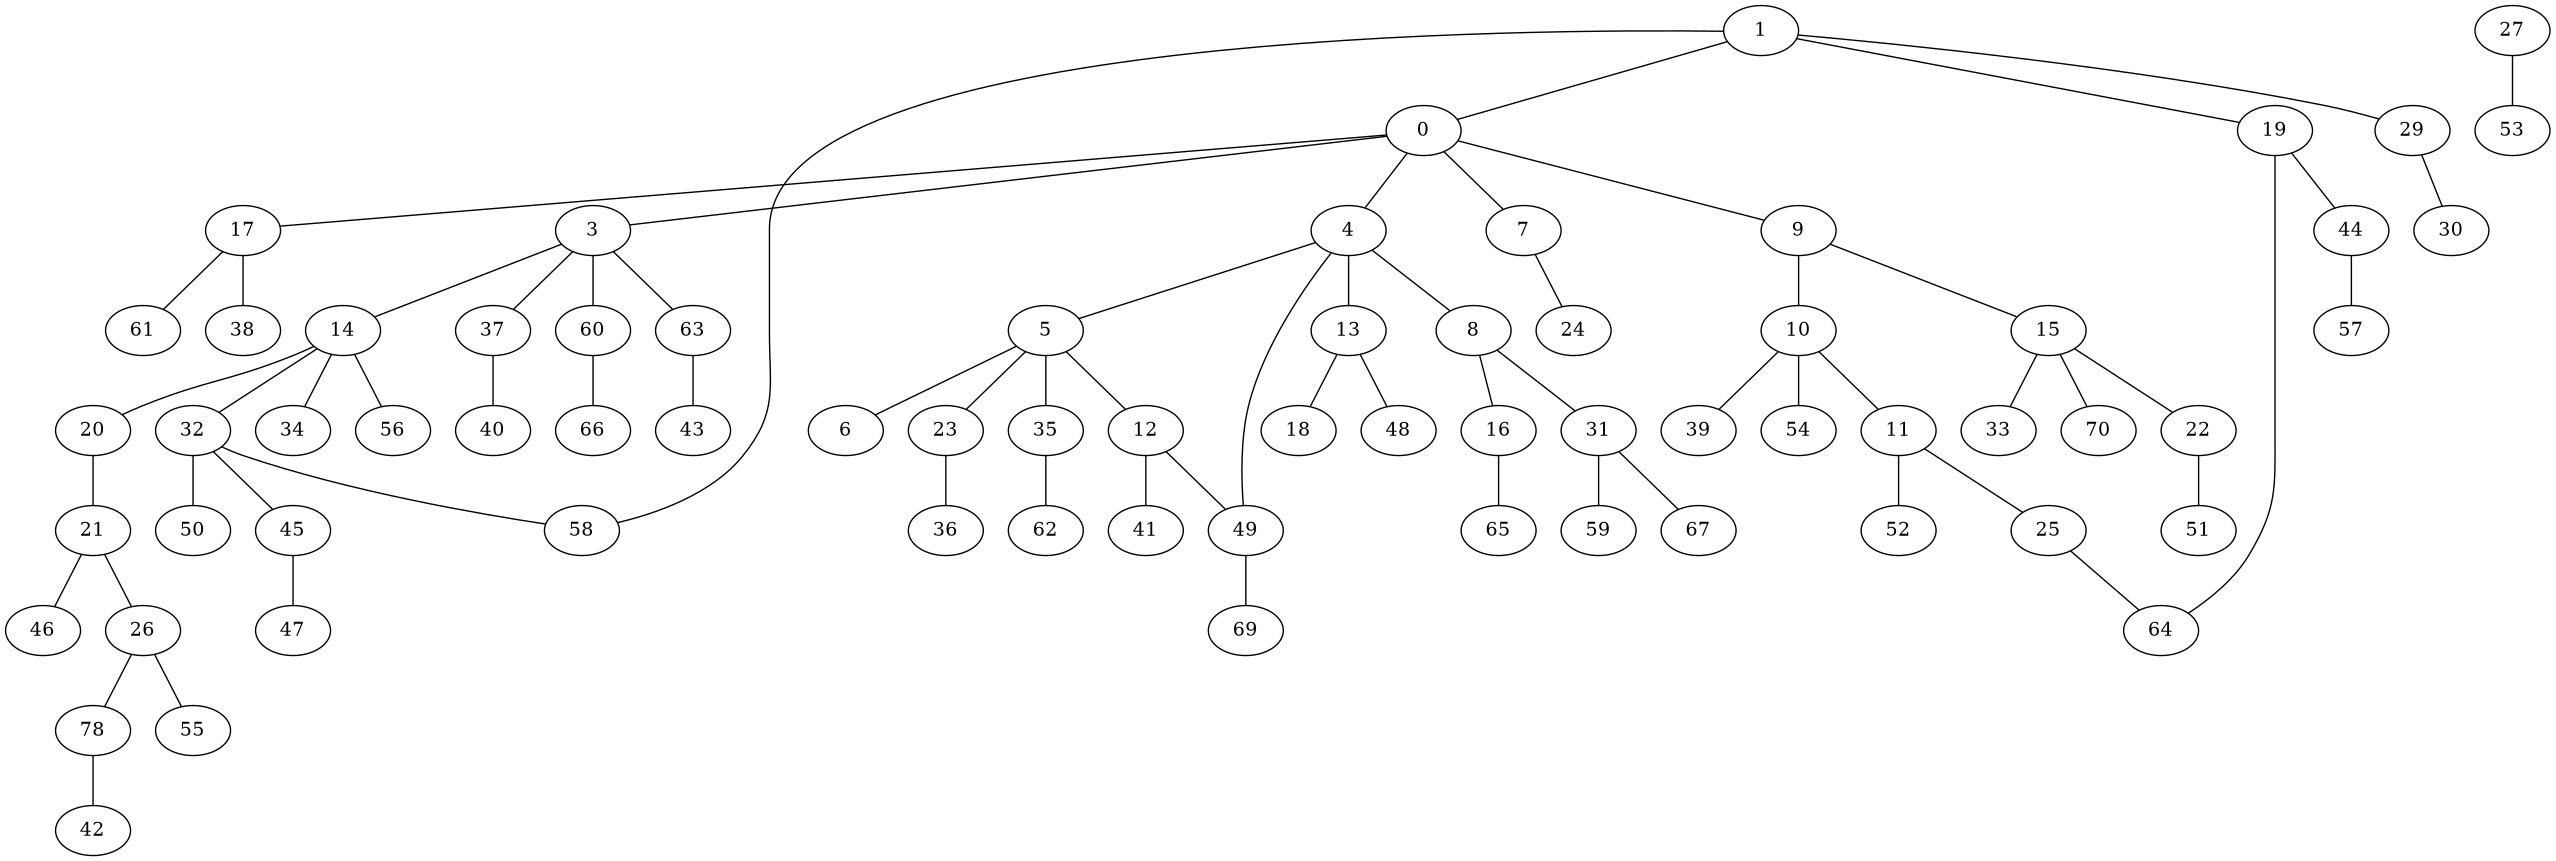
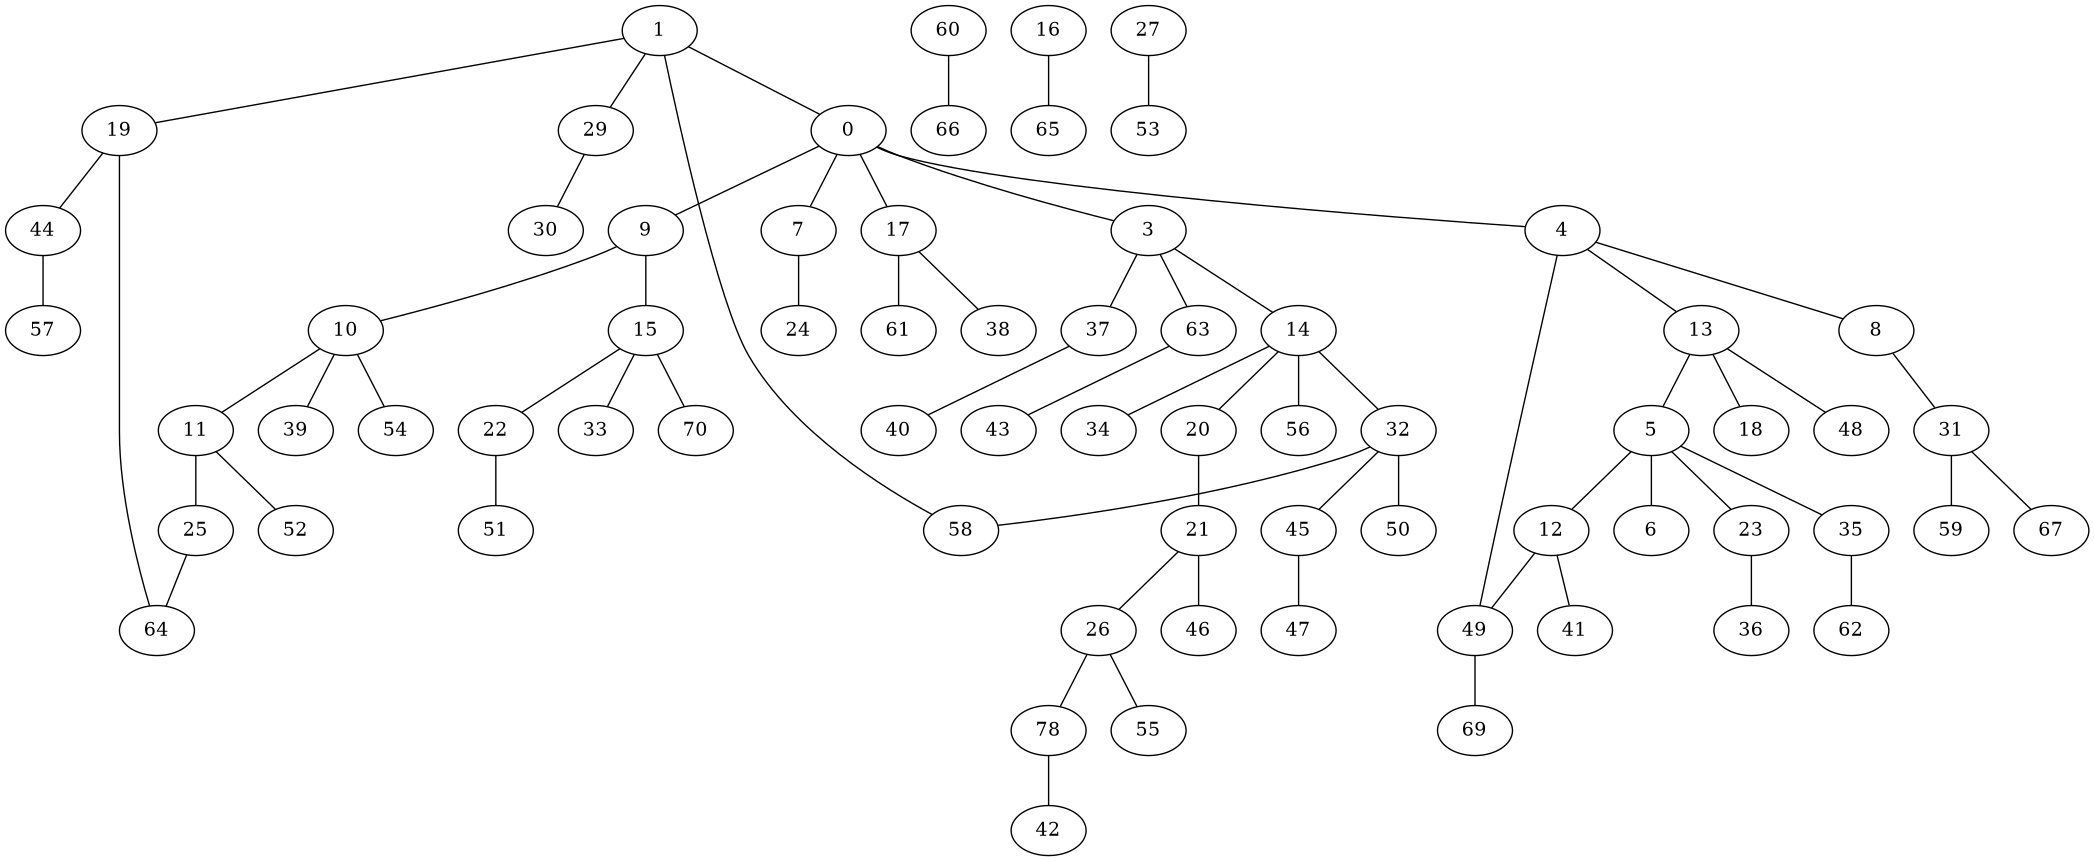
edge "3" -- "60": removed
edge "4" -- "5": now "13" -- "5"
edge "8" -- "16": removed
